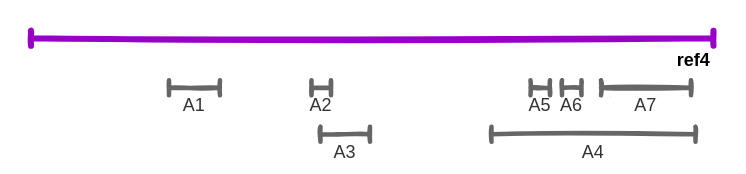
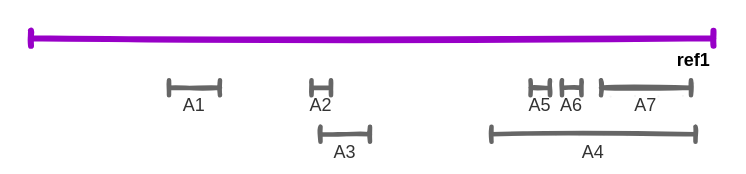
node "ref4": label "ref4" -> "ref1"
